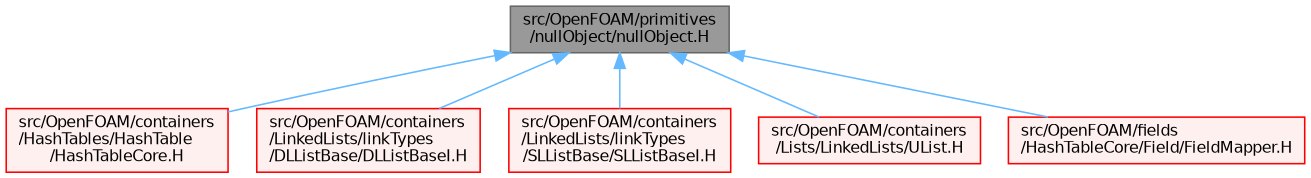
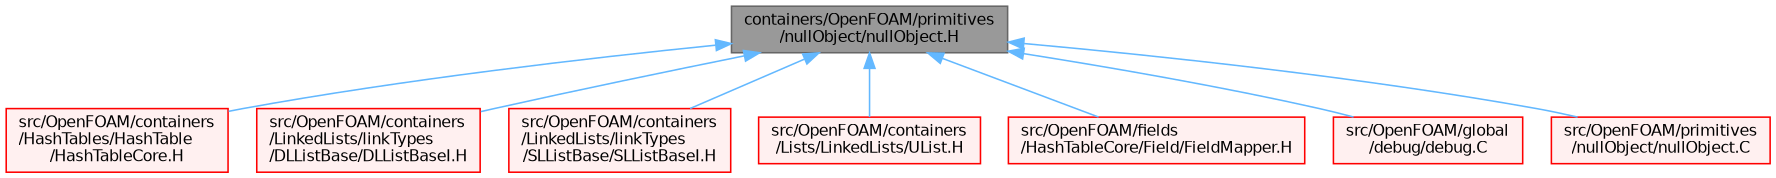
node "src/OpenFOAM/primitives /nullObject/nullObject.H": label "src/OpenFOAM/primitives /nullObject/nullObject.H" -> "containers/OpenFOAM/primitives /nullObject/nullObject.H"
node "src/OpenFOAM/global /debug/debug.C": added
node "src/OpenFOAM/primitives /nullObject/nullObject.C": added
